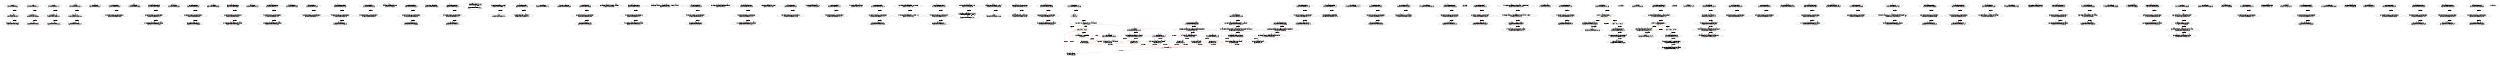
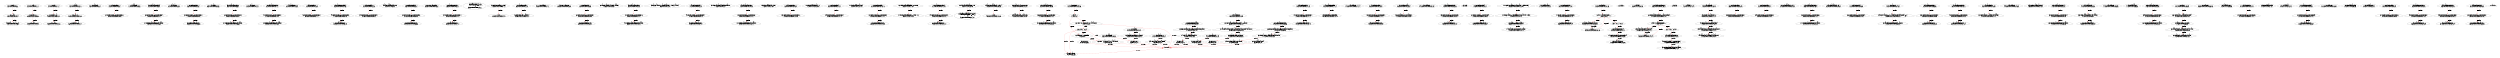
edge "181_ for(i < _addresses.length;;i++) 1326-for-182-182" -> "180_ distribute 1313-function_definition-181-183": reversed
edge "0_ exit_node" -> "164_ return _amount; 1194-return-165-165": reversed
